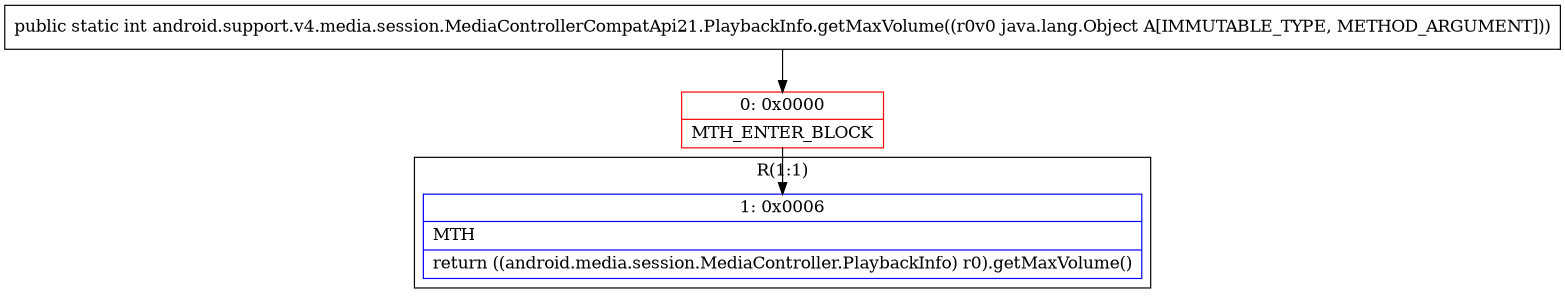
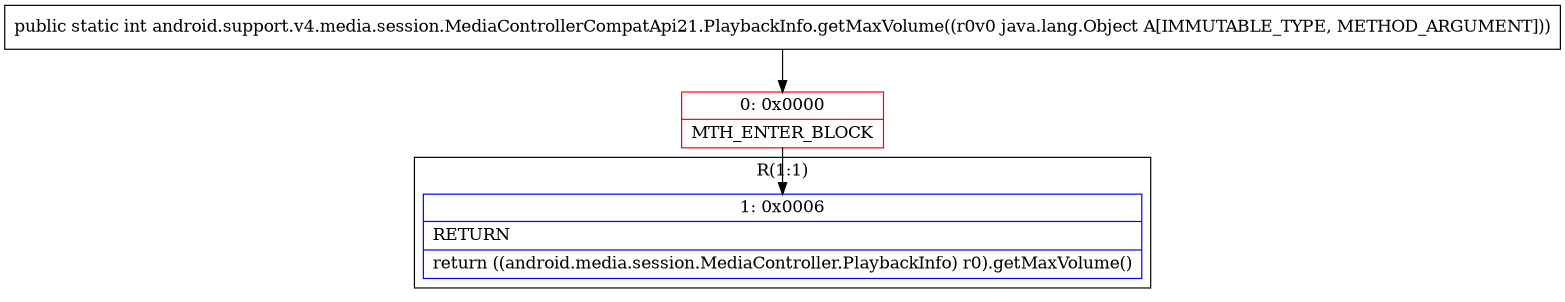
node "1: 0x0006": text "MTH" -> "RETURN"
